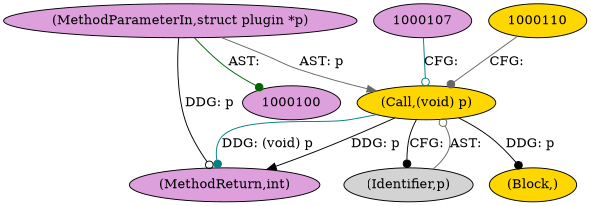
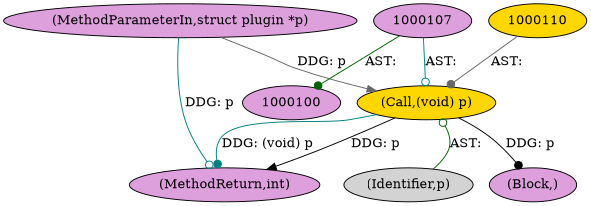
edge "(MethodParameterIn,struct plugin *p)" -> "(Call,(void) p)": label "AST: p" -> "DDG: p"
edge "1000107" -> "(Call,(void) p)": label "CFG: " -> "AST: "
edge "1000110" -> "(Call,(void) p)": label "CFG: " -> "AST: "
edge "(MethodParameterIn,struct plugin *p)" -> "1000100": now "1000107" -> "1000100"
edge "(MethodParameterIn,struct plugin *p)" -> "(MethodReturn,int)": color black -> teal
edge "(Call,(void) p)" -> "(Identifier,p)": removed, label "CFG:"
edge "(Identifier,p)" -> "(Call,(void) p)": color gray40 -> darkgreen
node "(Block,)": fillcolor gold -> plum
